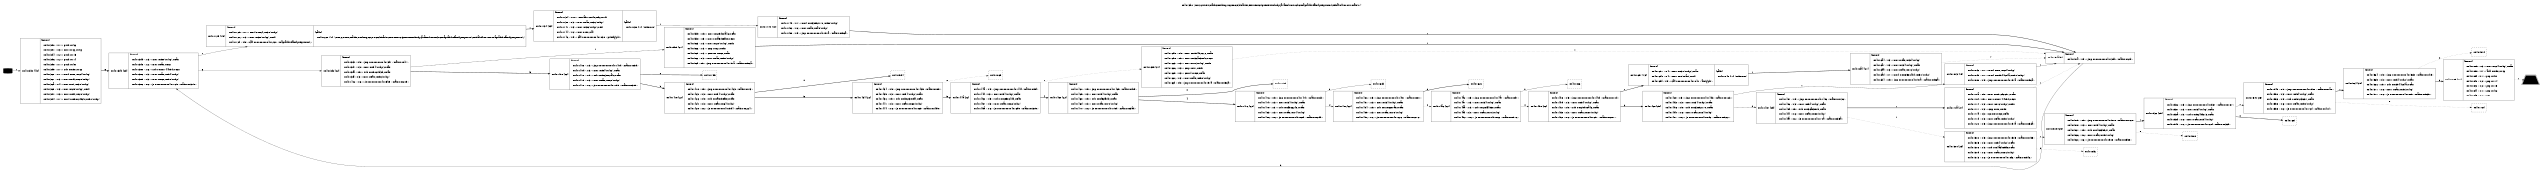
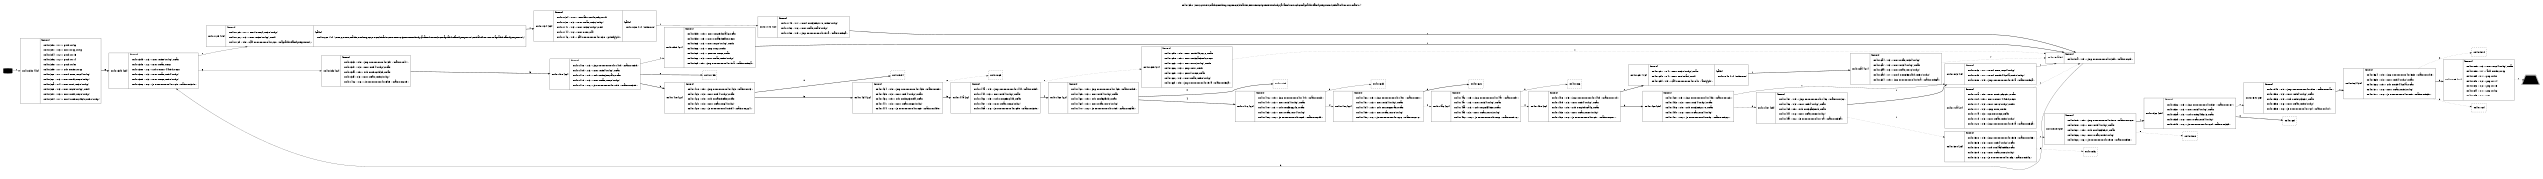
edge "0x4013f2 [22]" -> "0x4015b9 [27]": now "0x401408 [22]" -> "0x4015b9 [27]"
edge "0x40154b [25]" -> "0x4017cd": now "0x401564 [25]" -> "0x4017cd"
edge "0x4014e7 [25]" -> "0x40170a [27]": now "0x4014e7 [25]" -> "0x4018d2 [19]"
